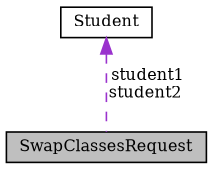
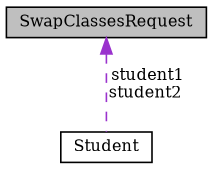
edge "SwapClassesRequest" -> "Student": reversed
